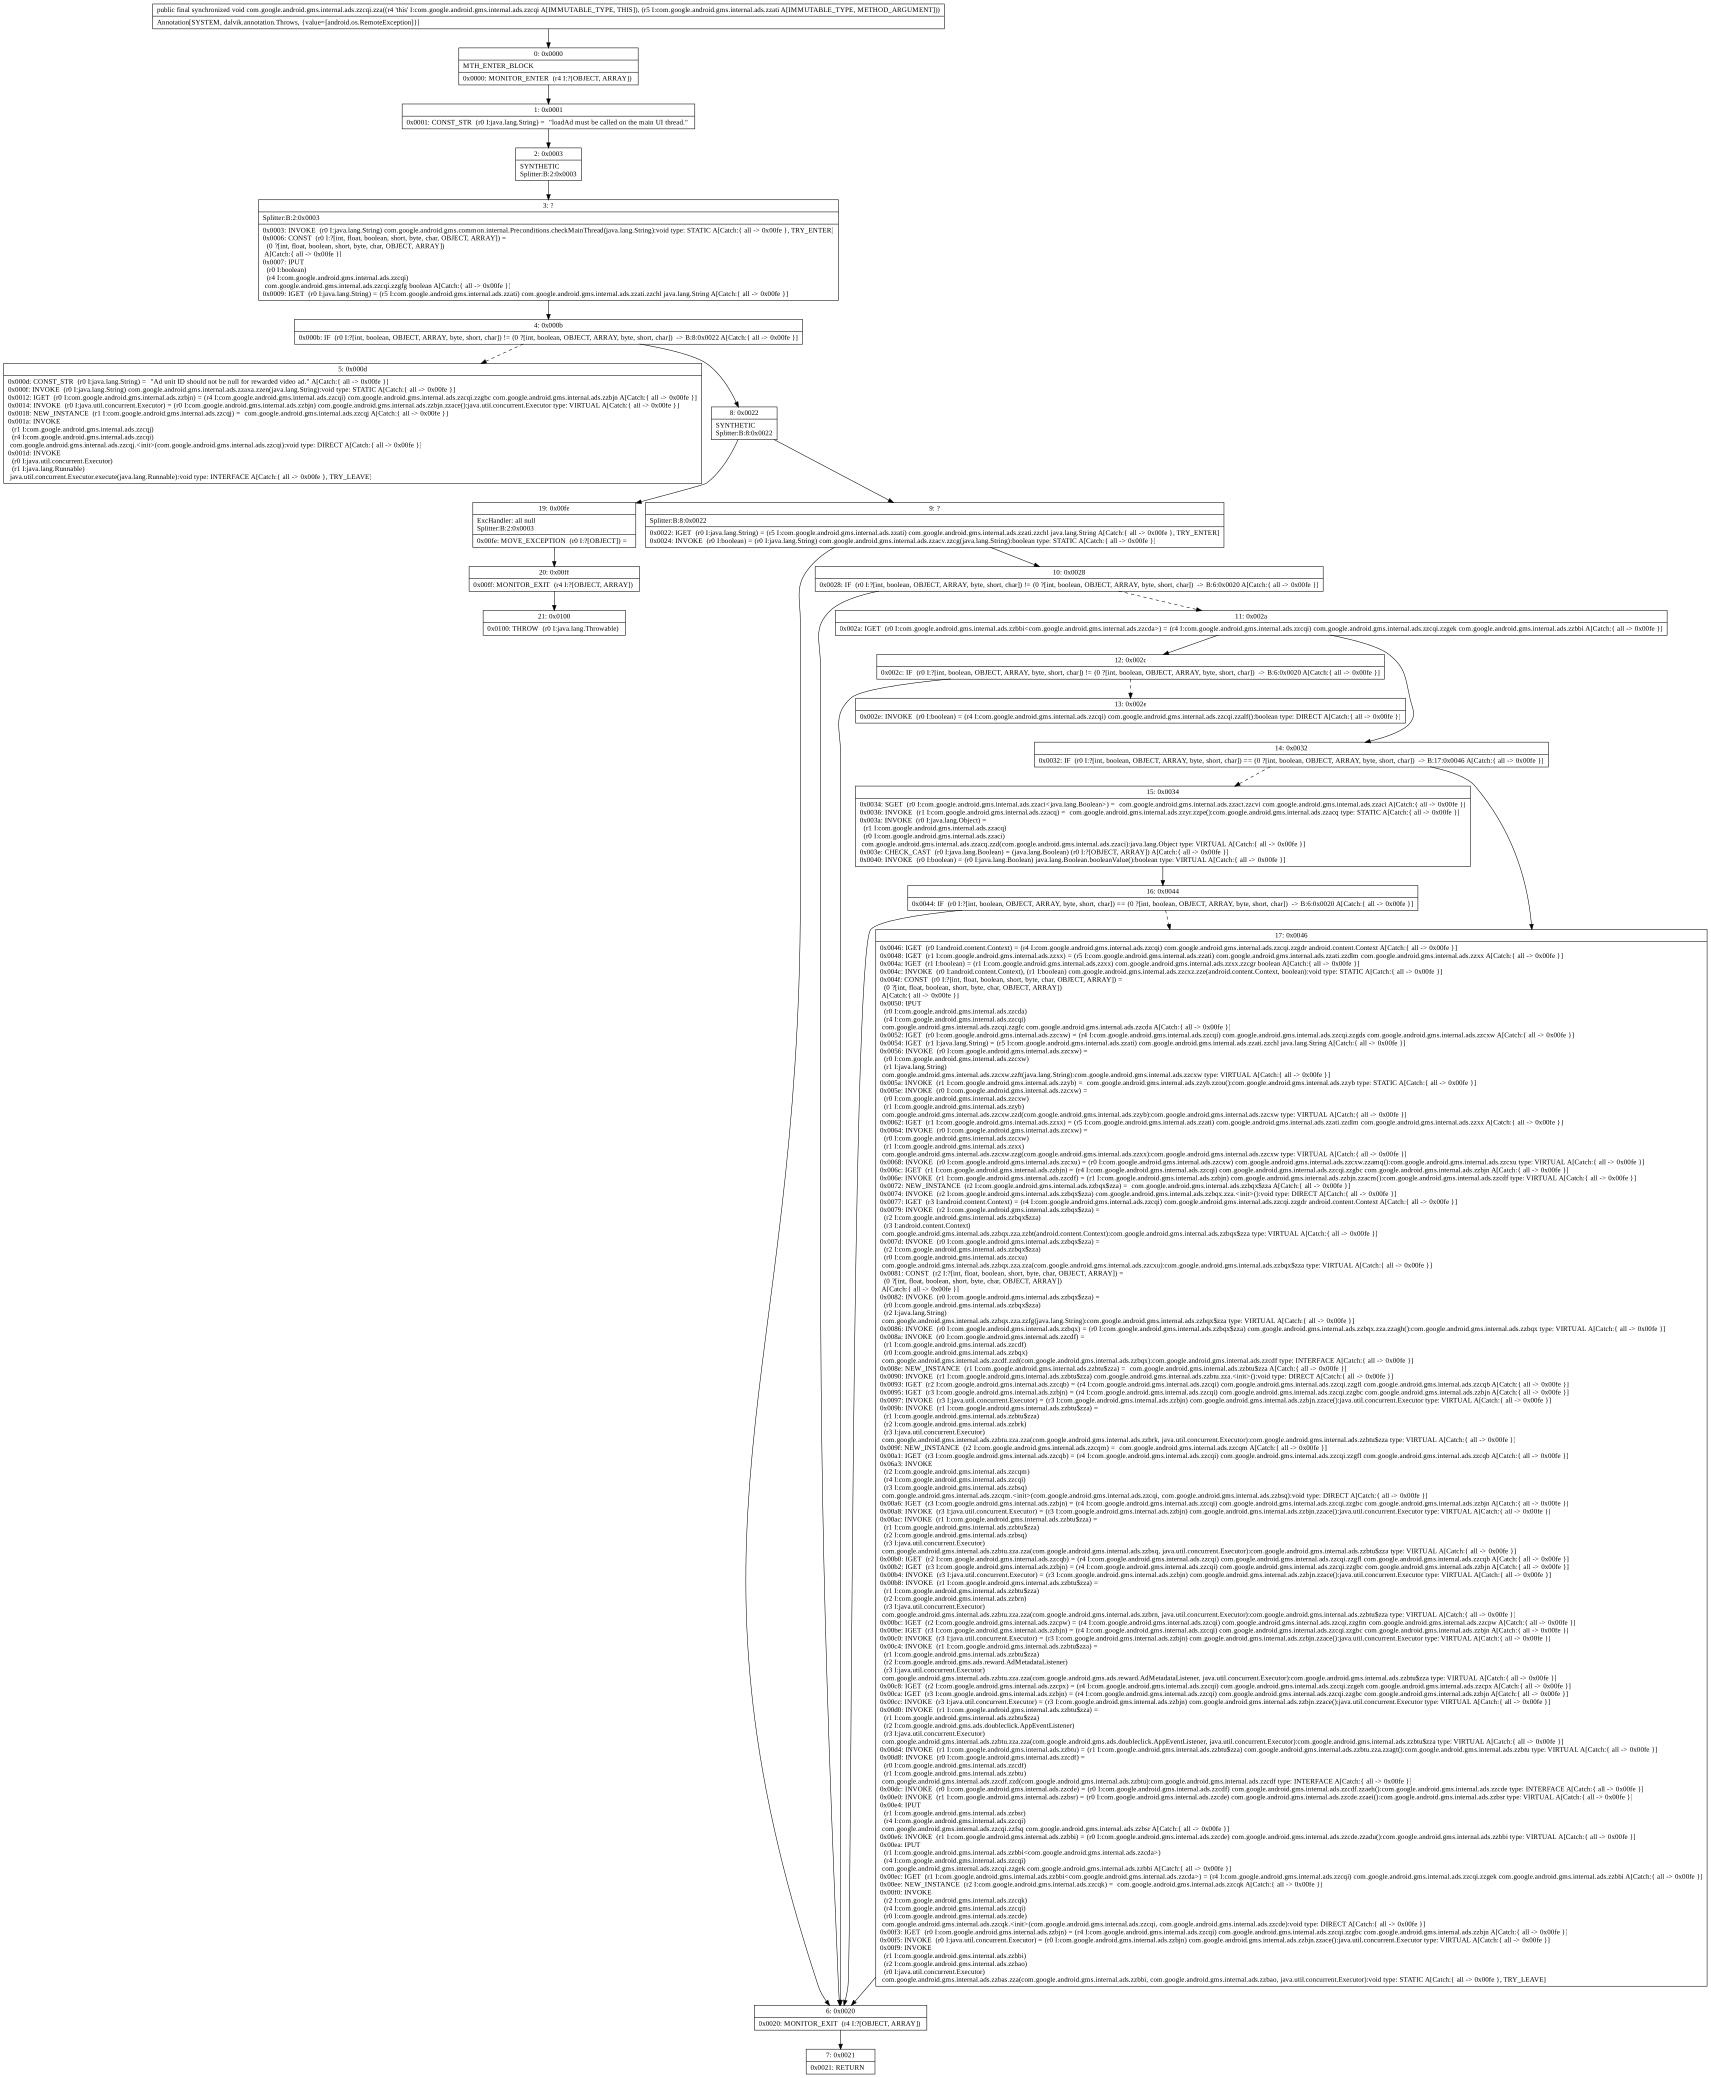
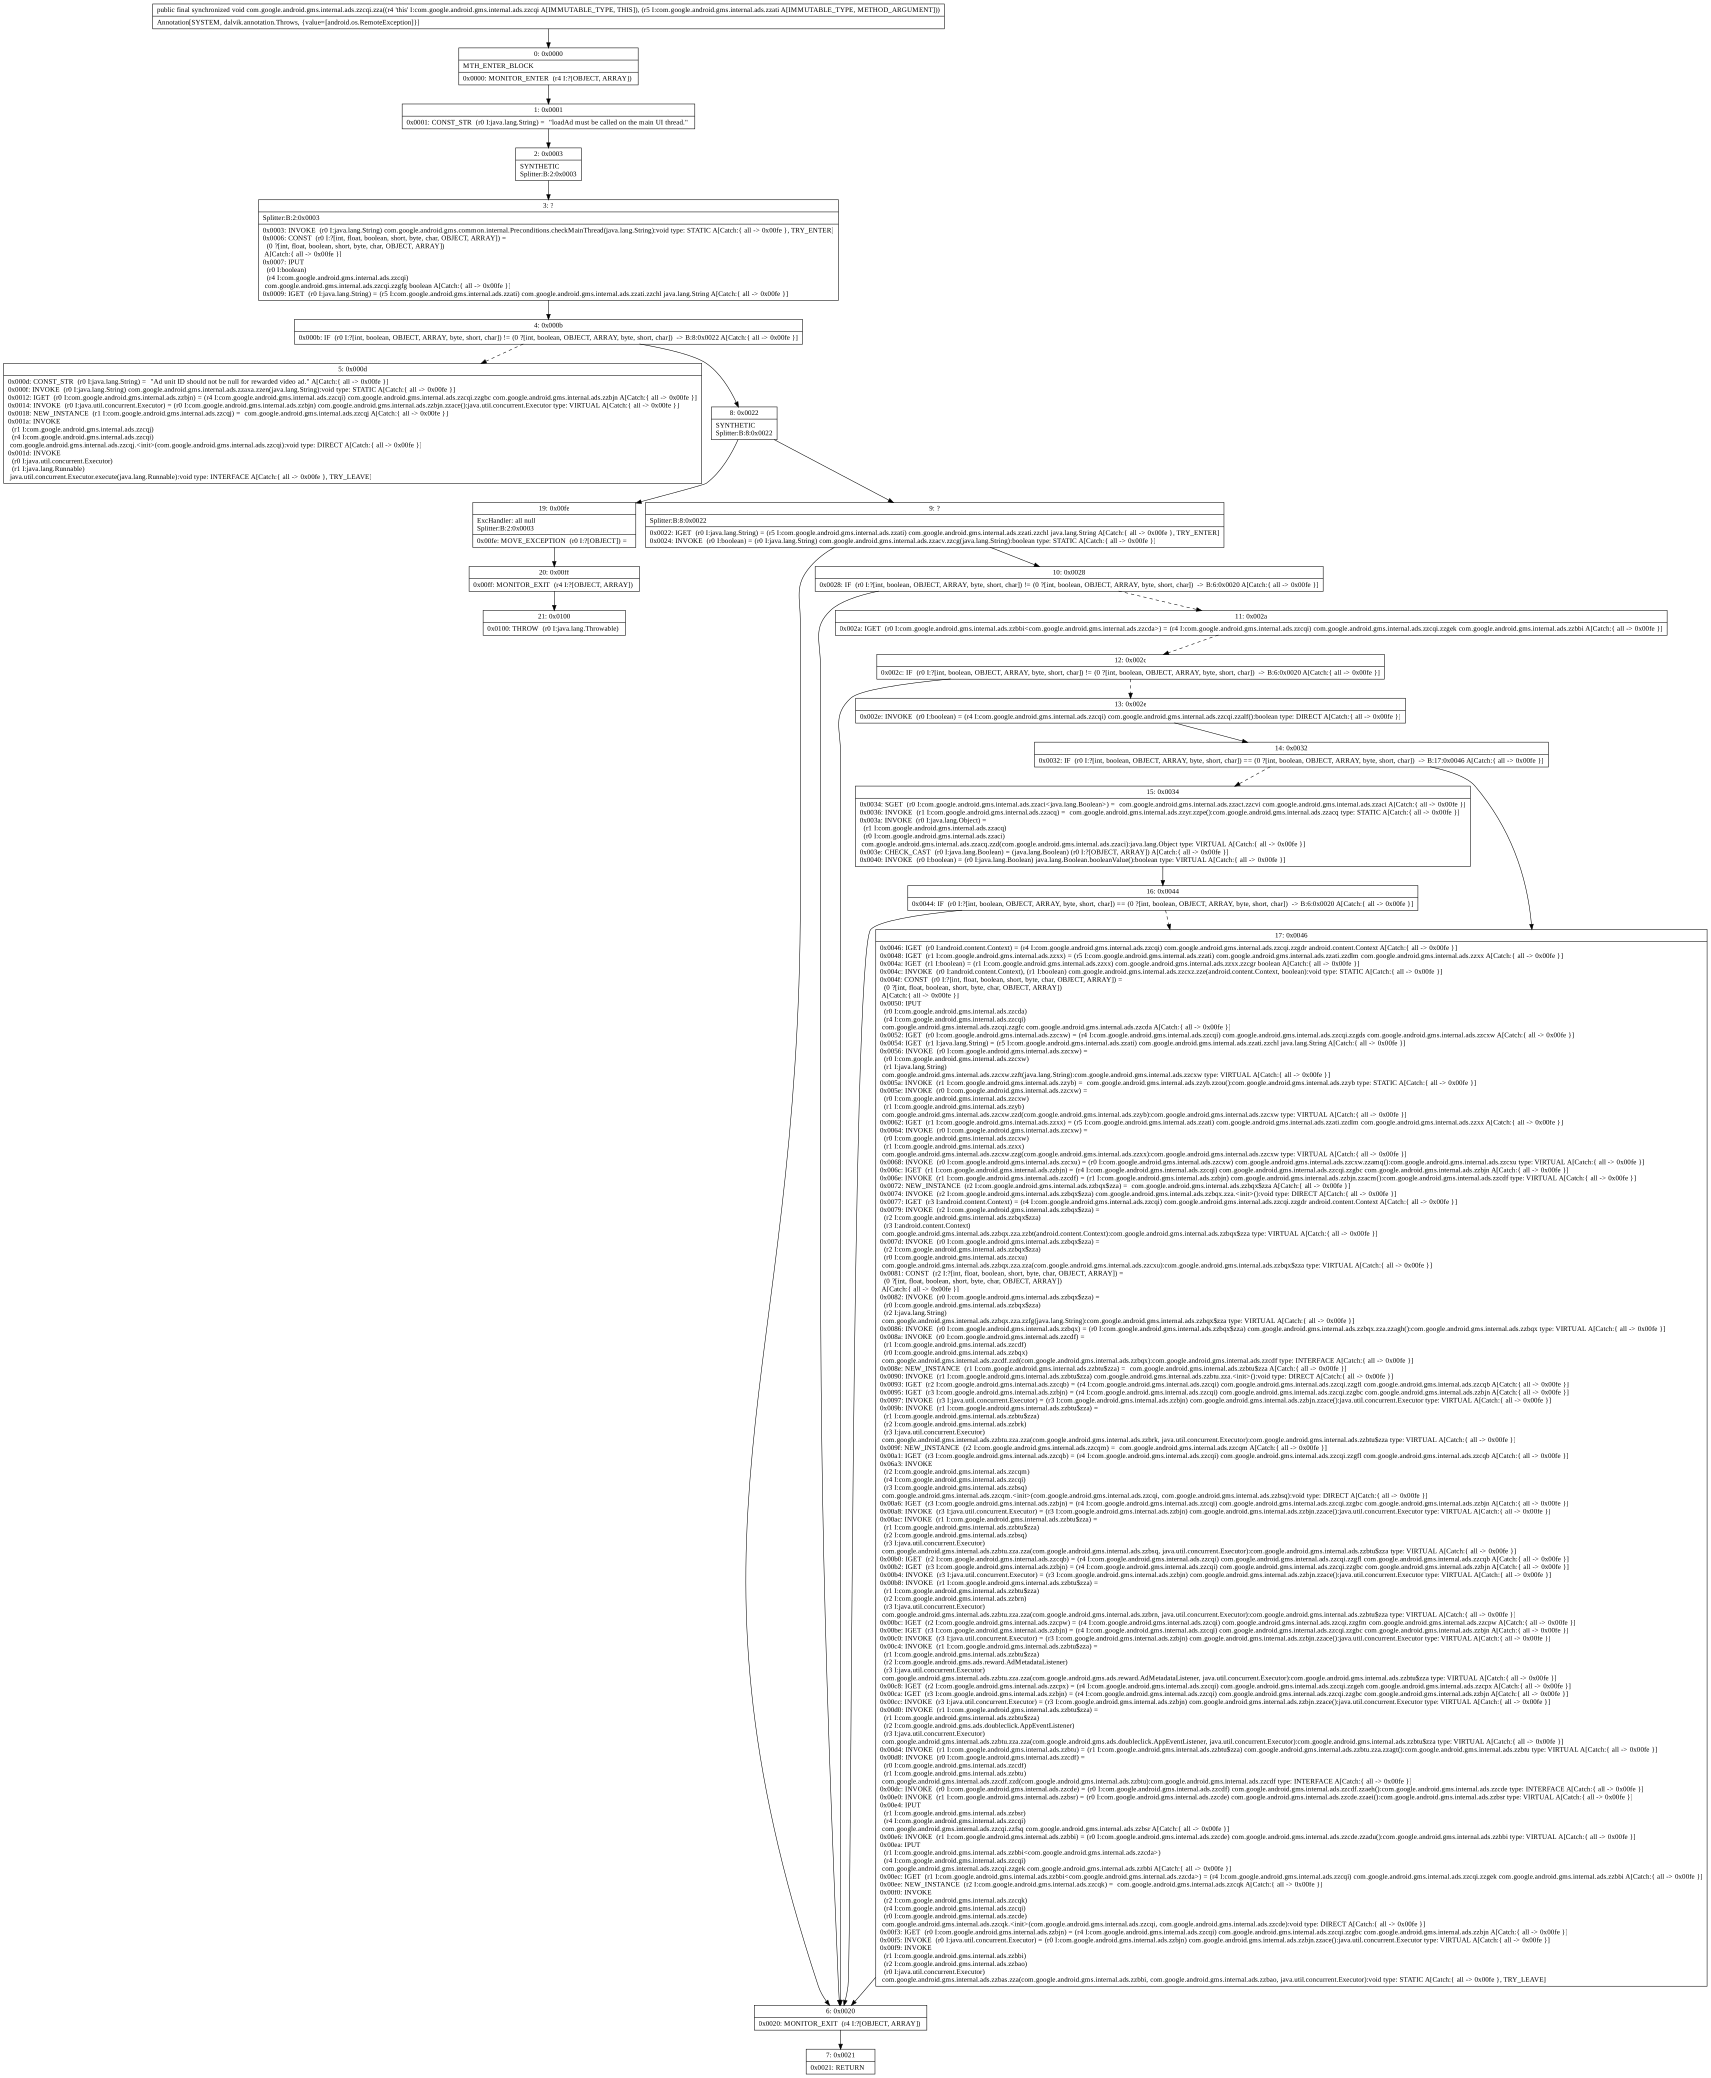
edge "11: 0x002a" -> "12: 0x002c": style solid -> dashed
edge "11: 0x002a" -> "14: 0x0032": now "13: 0x002e" -> "14: 0x0032"
